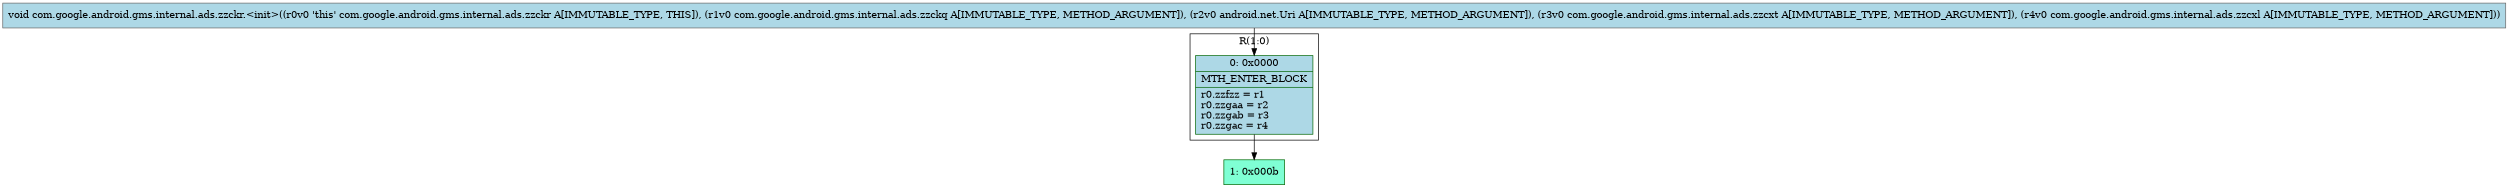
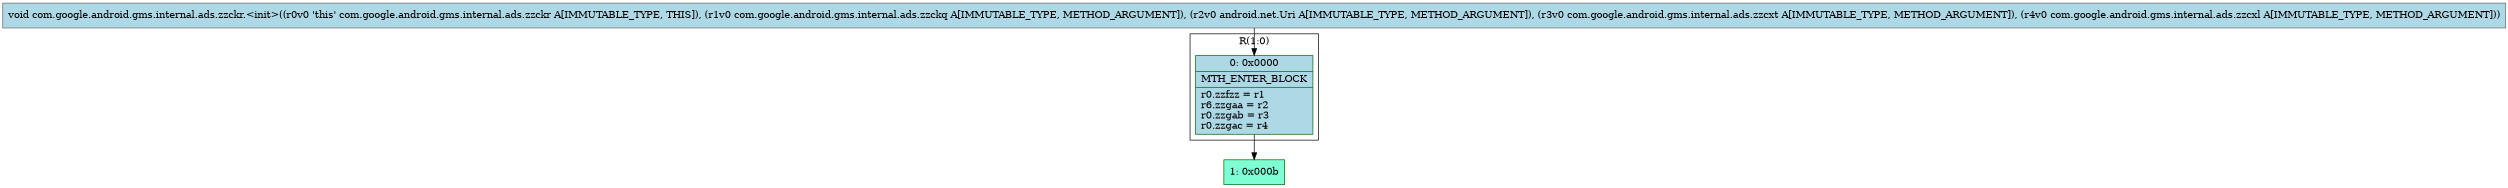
node "0: 0x0000": text "r0.zzgaa = r2" -> "r6.zzgaa = r2"
